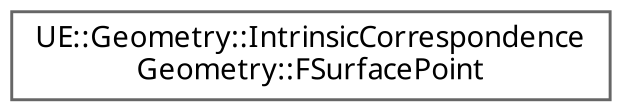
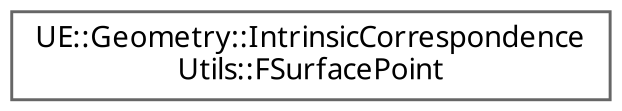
node "UE::Geometry::IntrinsicCorrespondence Geometry::FSurfacePoint": label "UE::Geometry::IntrinsicCorrespondence Geometry::FSurfacePoint" -> "UE::Geometry::IntrinsicCorrespondence Utils::FSurfacePoint"
